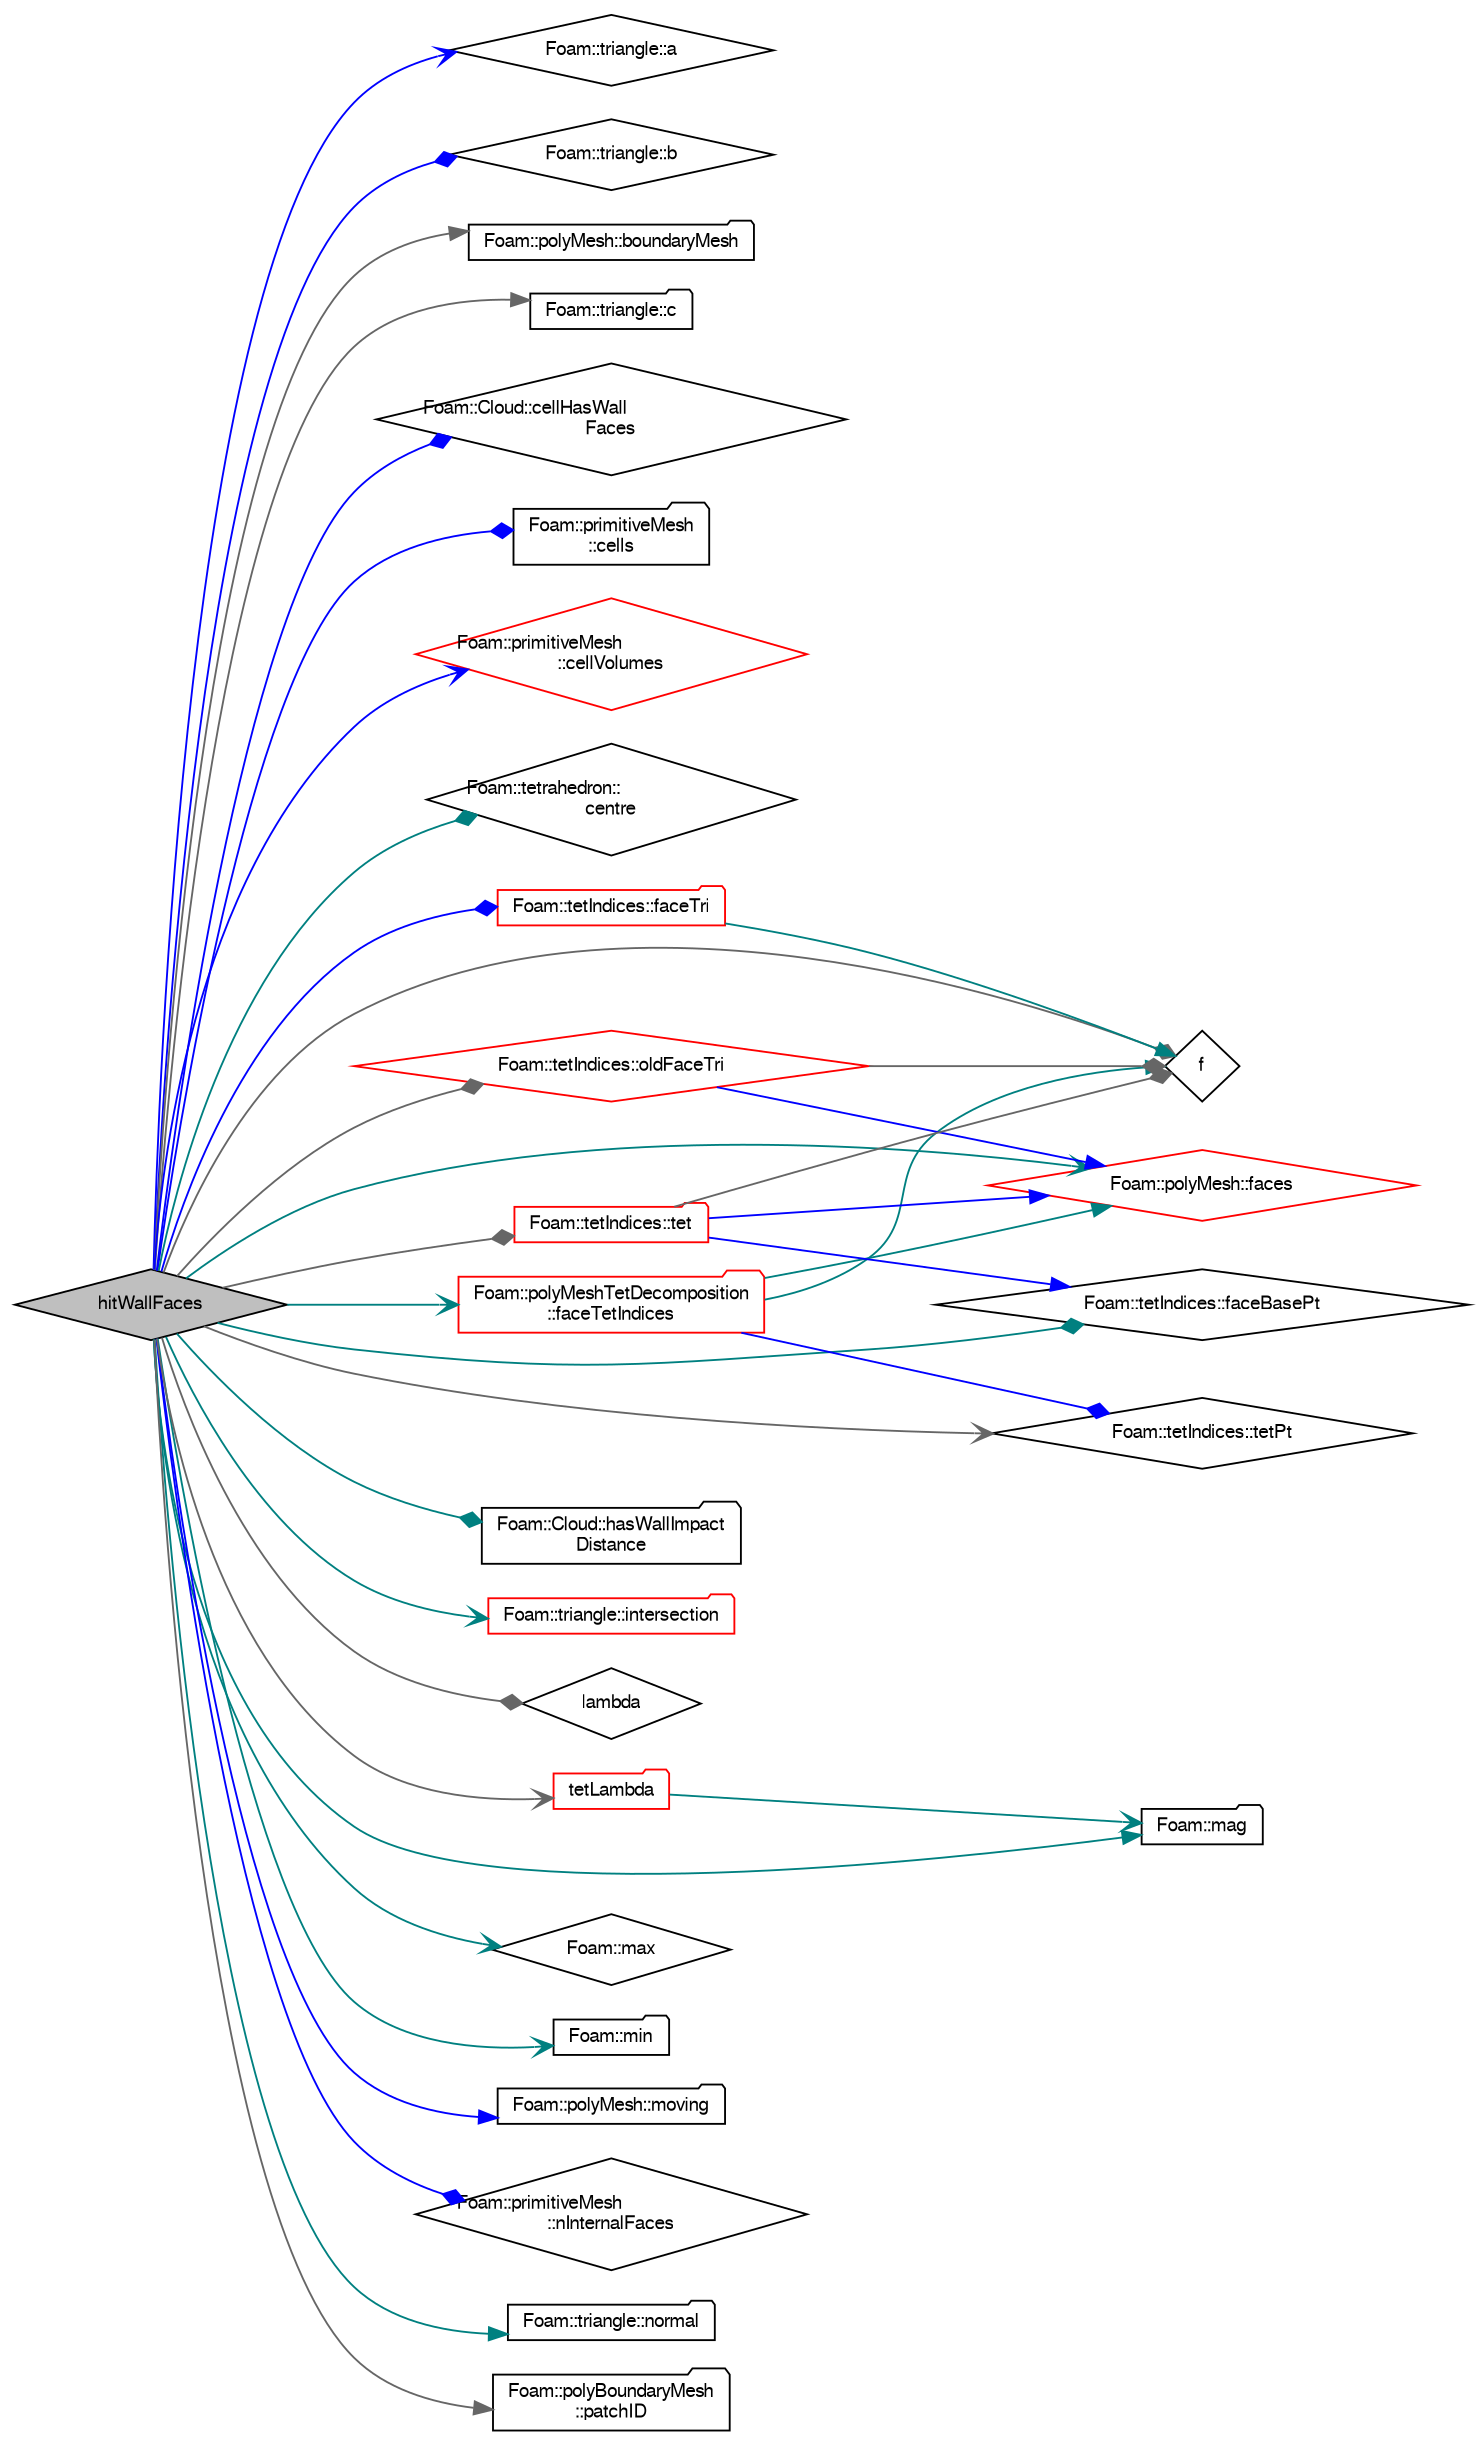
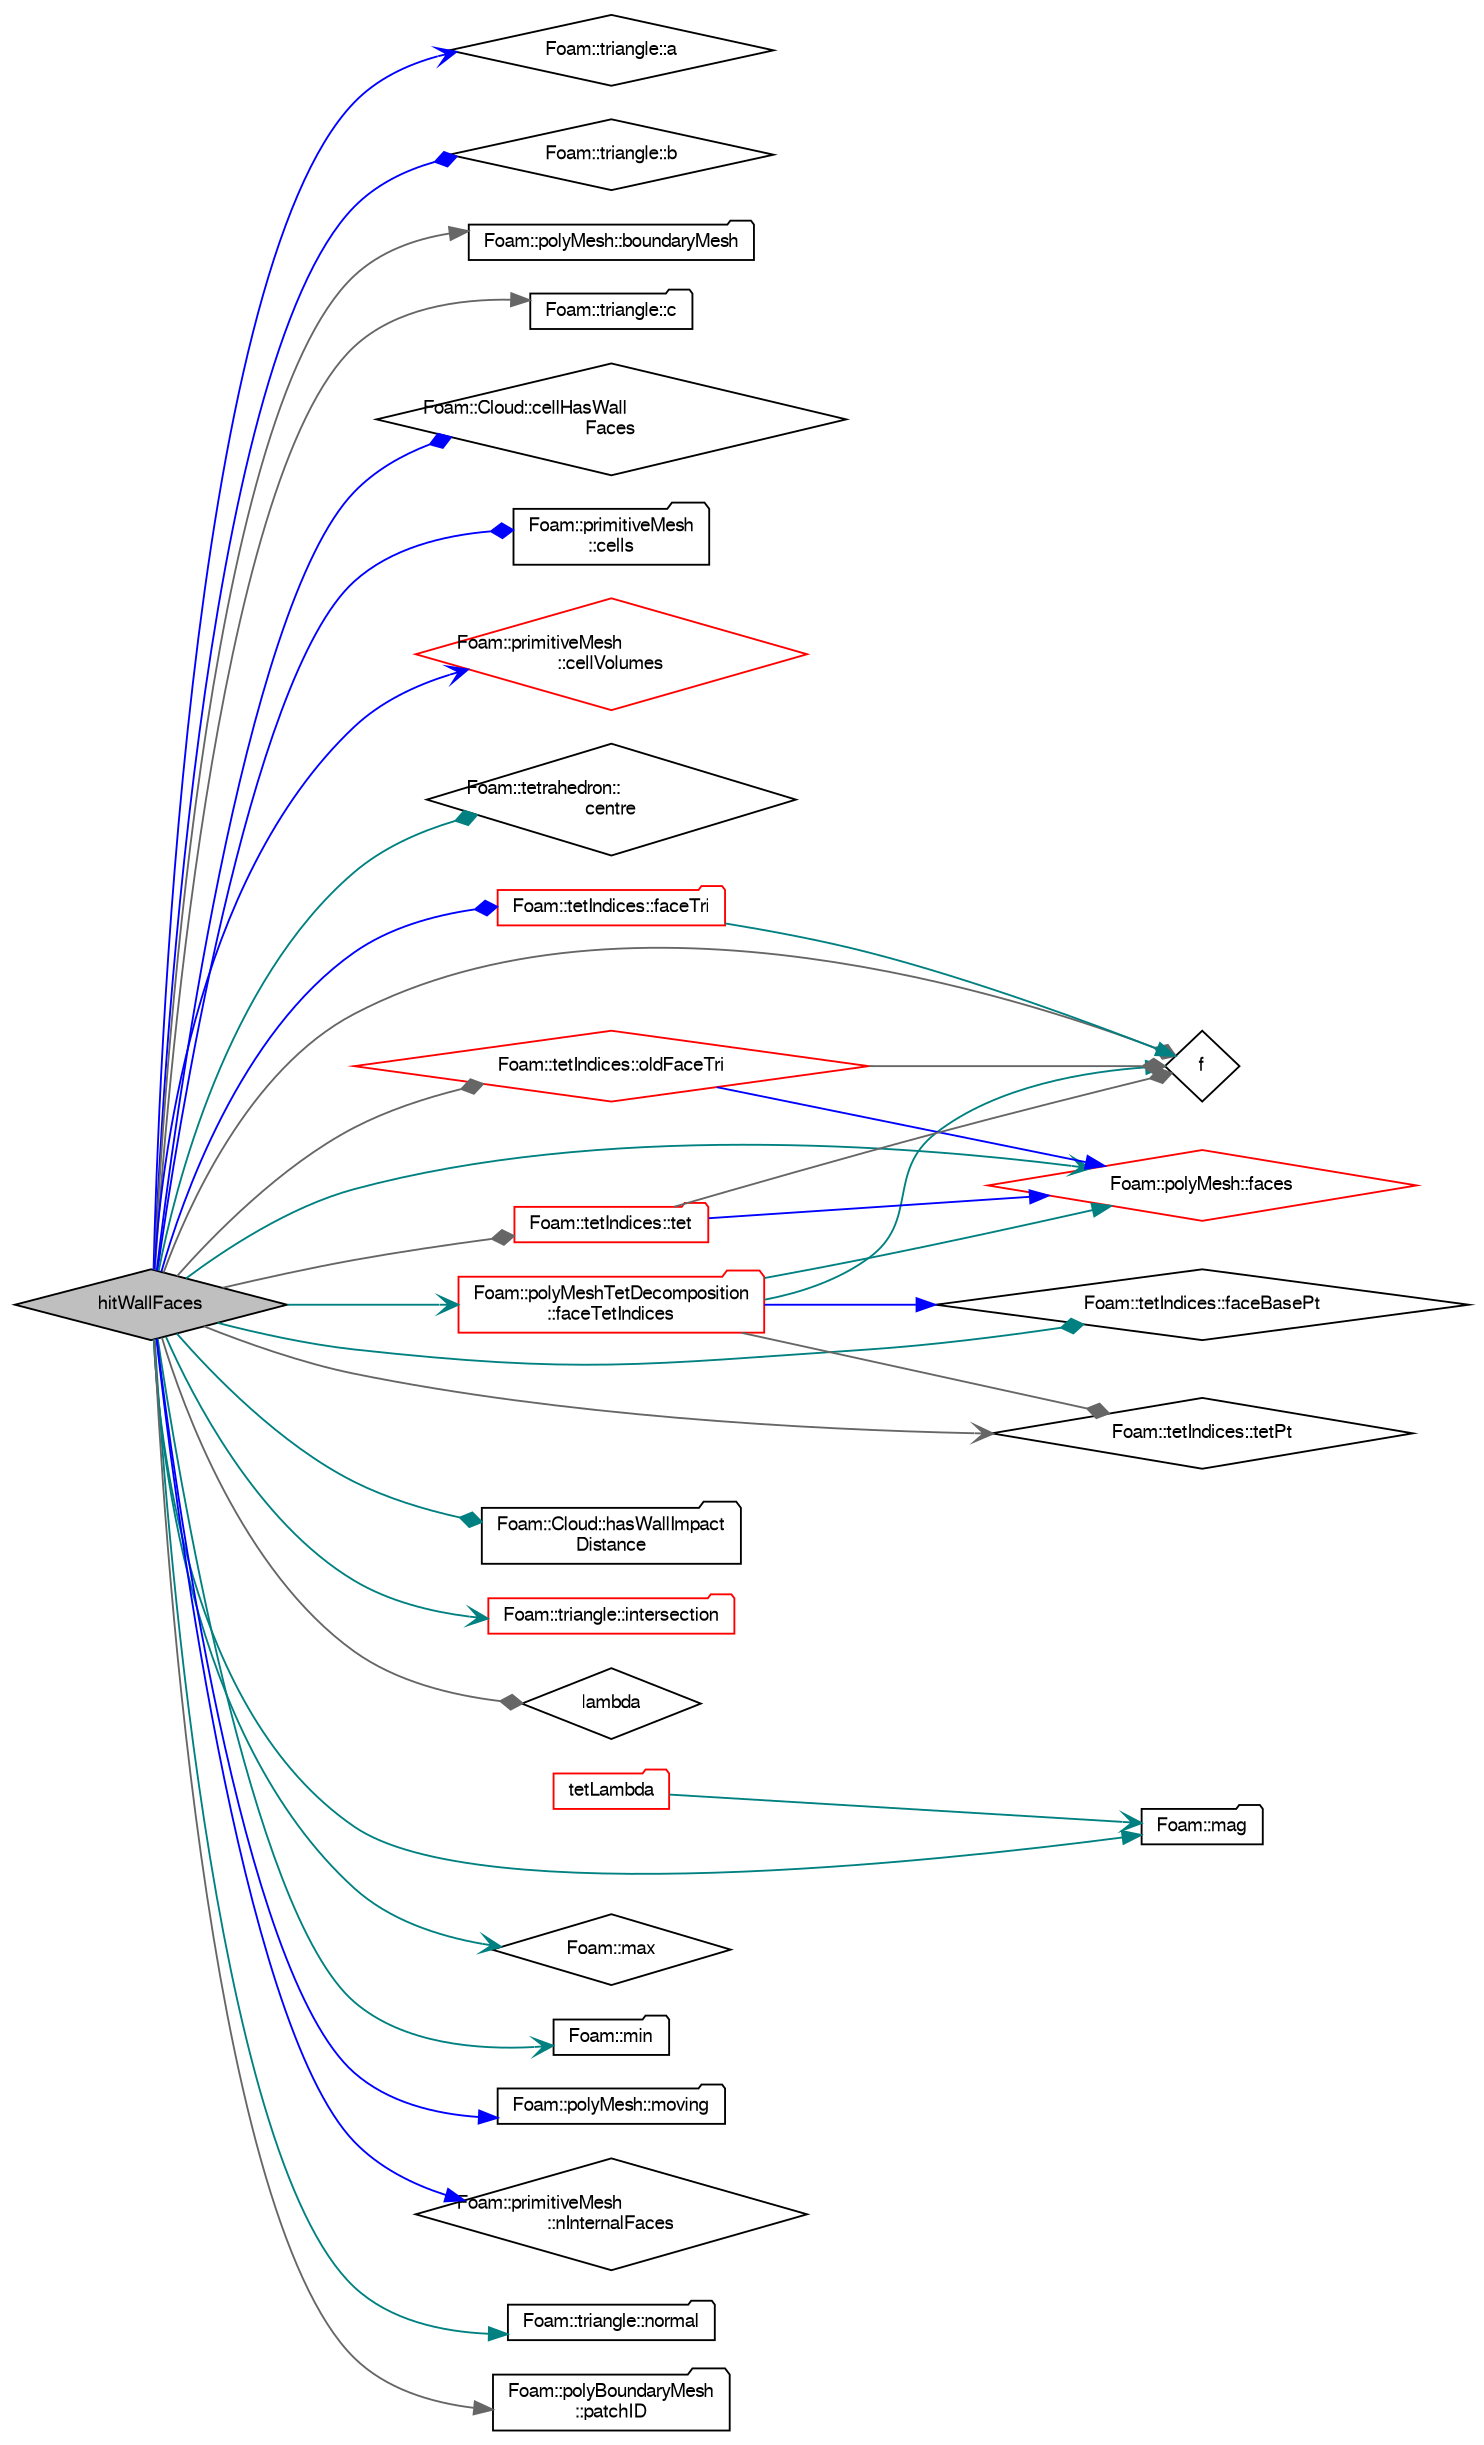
edge "Foam::tetIndices::tet" -> "Foam::tetIndices::faceBasePt": now "Foam::polyMeshTetDecomposition ::faceTetIndices" -> "Foam::tetIndices::faceBasePt"
edge "Foam::polyMeshTetDecomposition ::faceTetIndices" -> "Foam::tetIndices::tetPt": color blue -> gray40
edge "hitWallFaces" -> "tetLambda": removed
edge "hitWallFaces" -> "Foam::primitiveMesh ::nInternalFaces": arrowhead diamond -> normal
